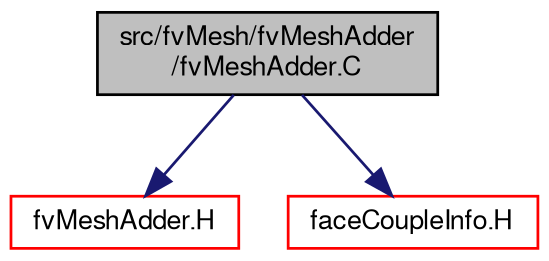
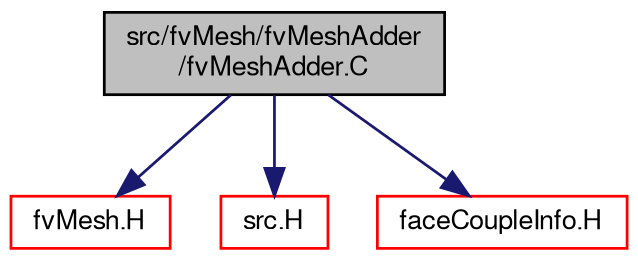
node "fvMesh.H": added
node "fvMeshAdder.H": label "fvMeshAdder.H" -> "src.H"
